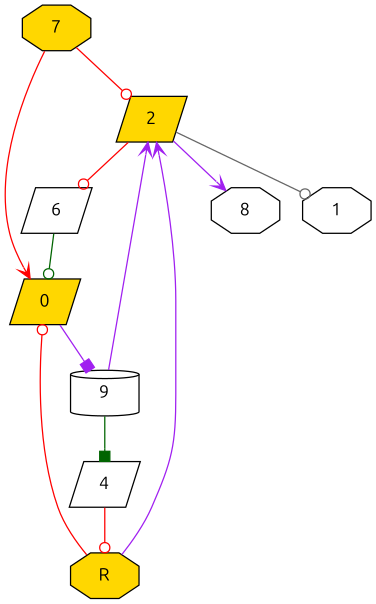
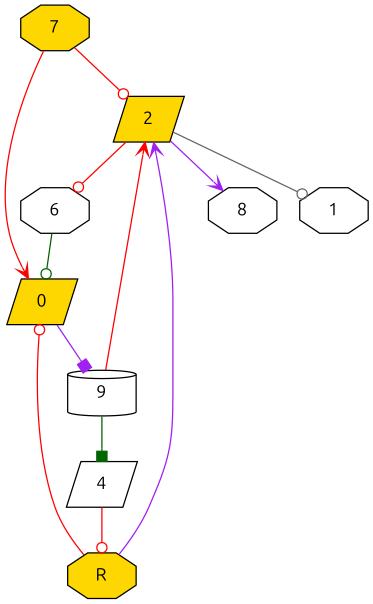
node "6": shape parallelogram -> octagon
edge "9" -> "2": color purple -> red
